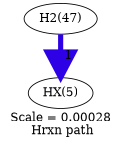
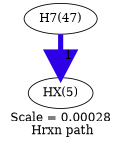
node "H2(47)": label "H2(47)" -> "H7(47)"
